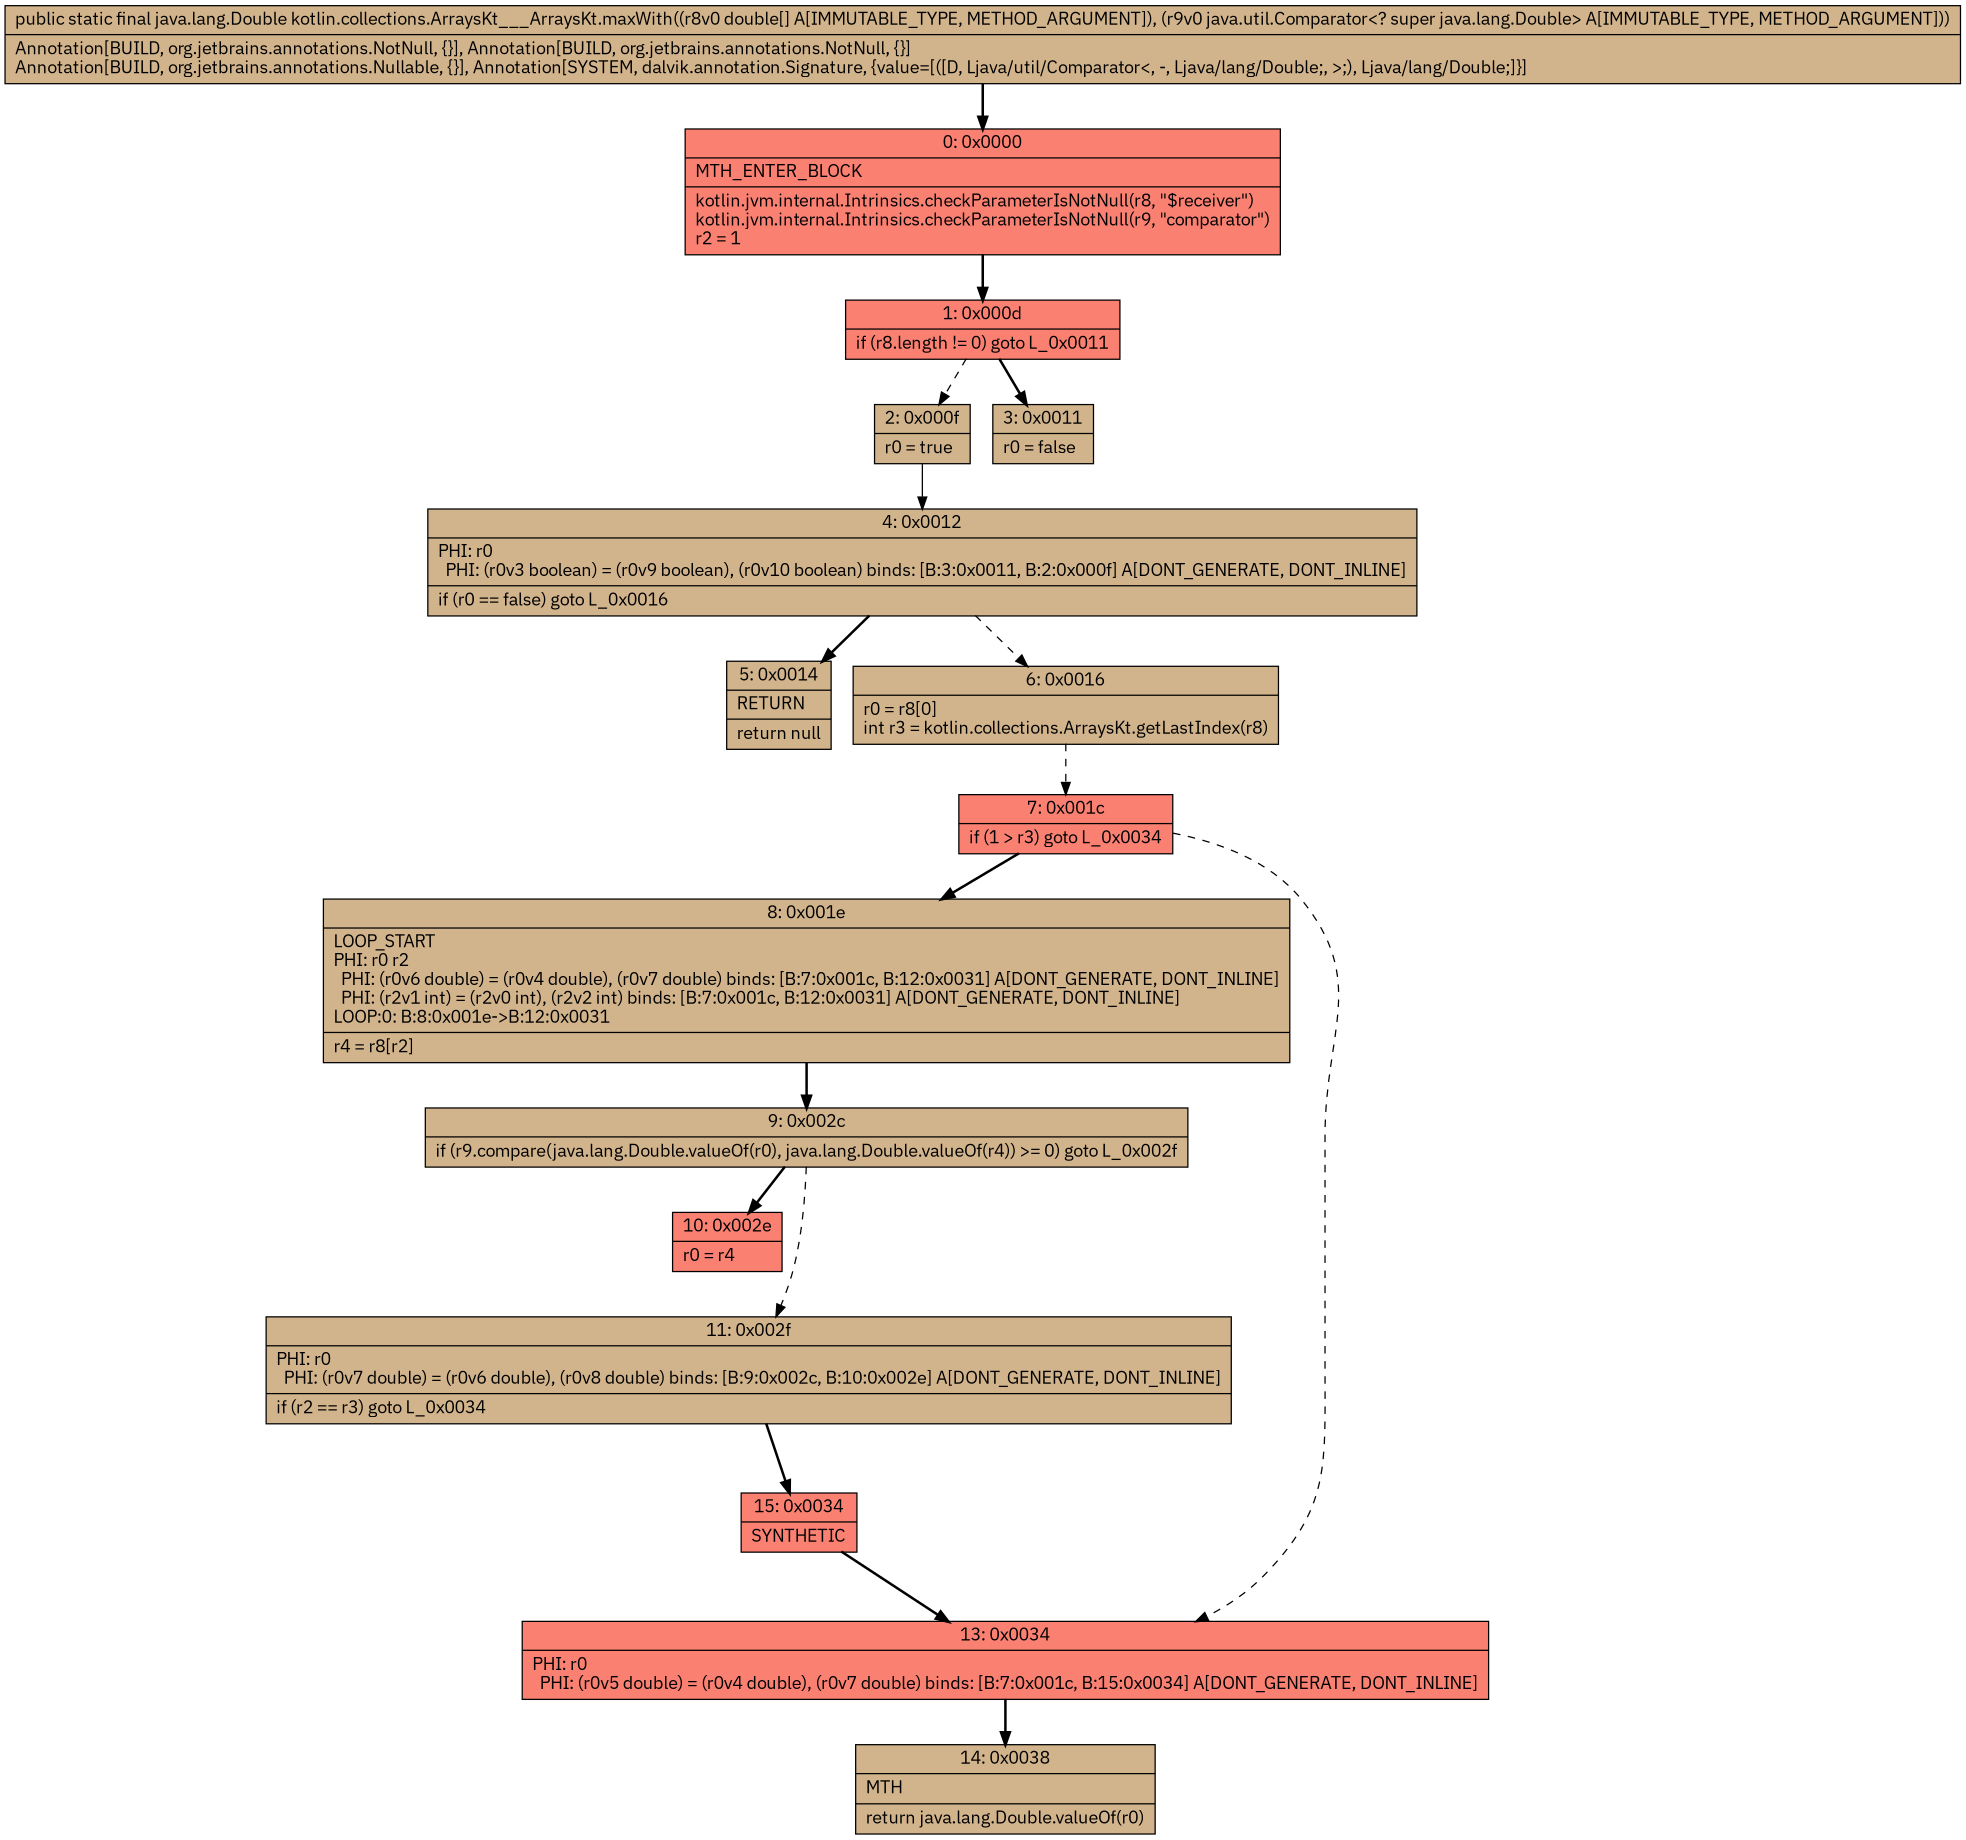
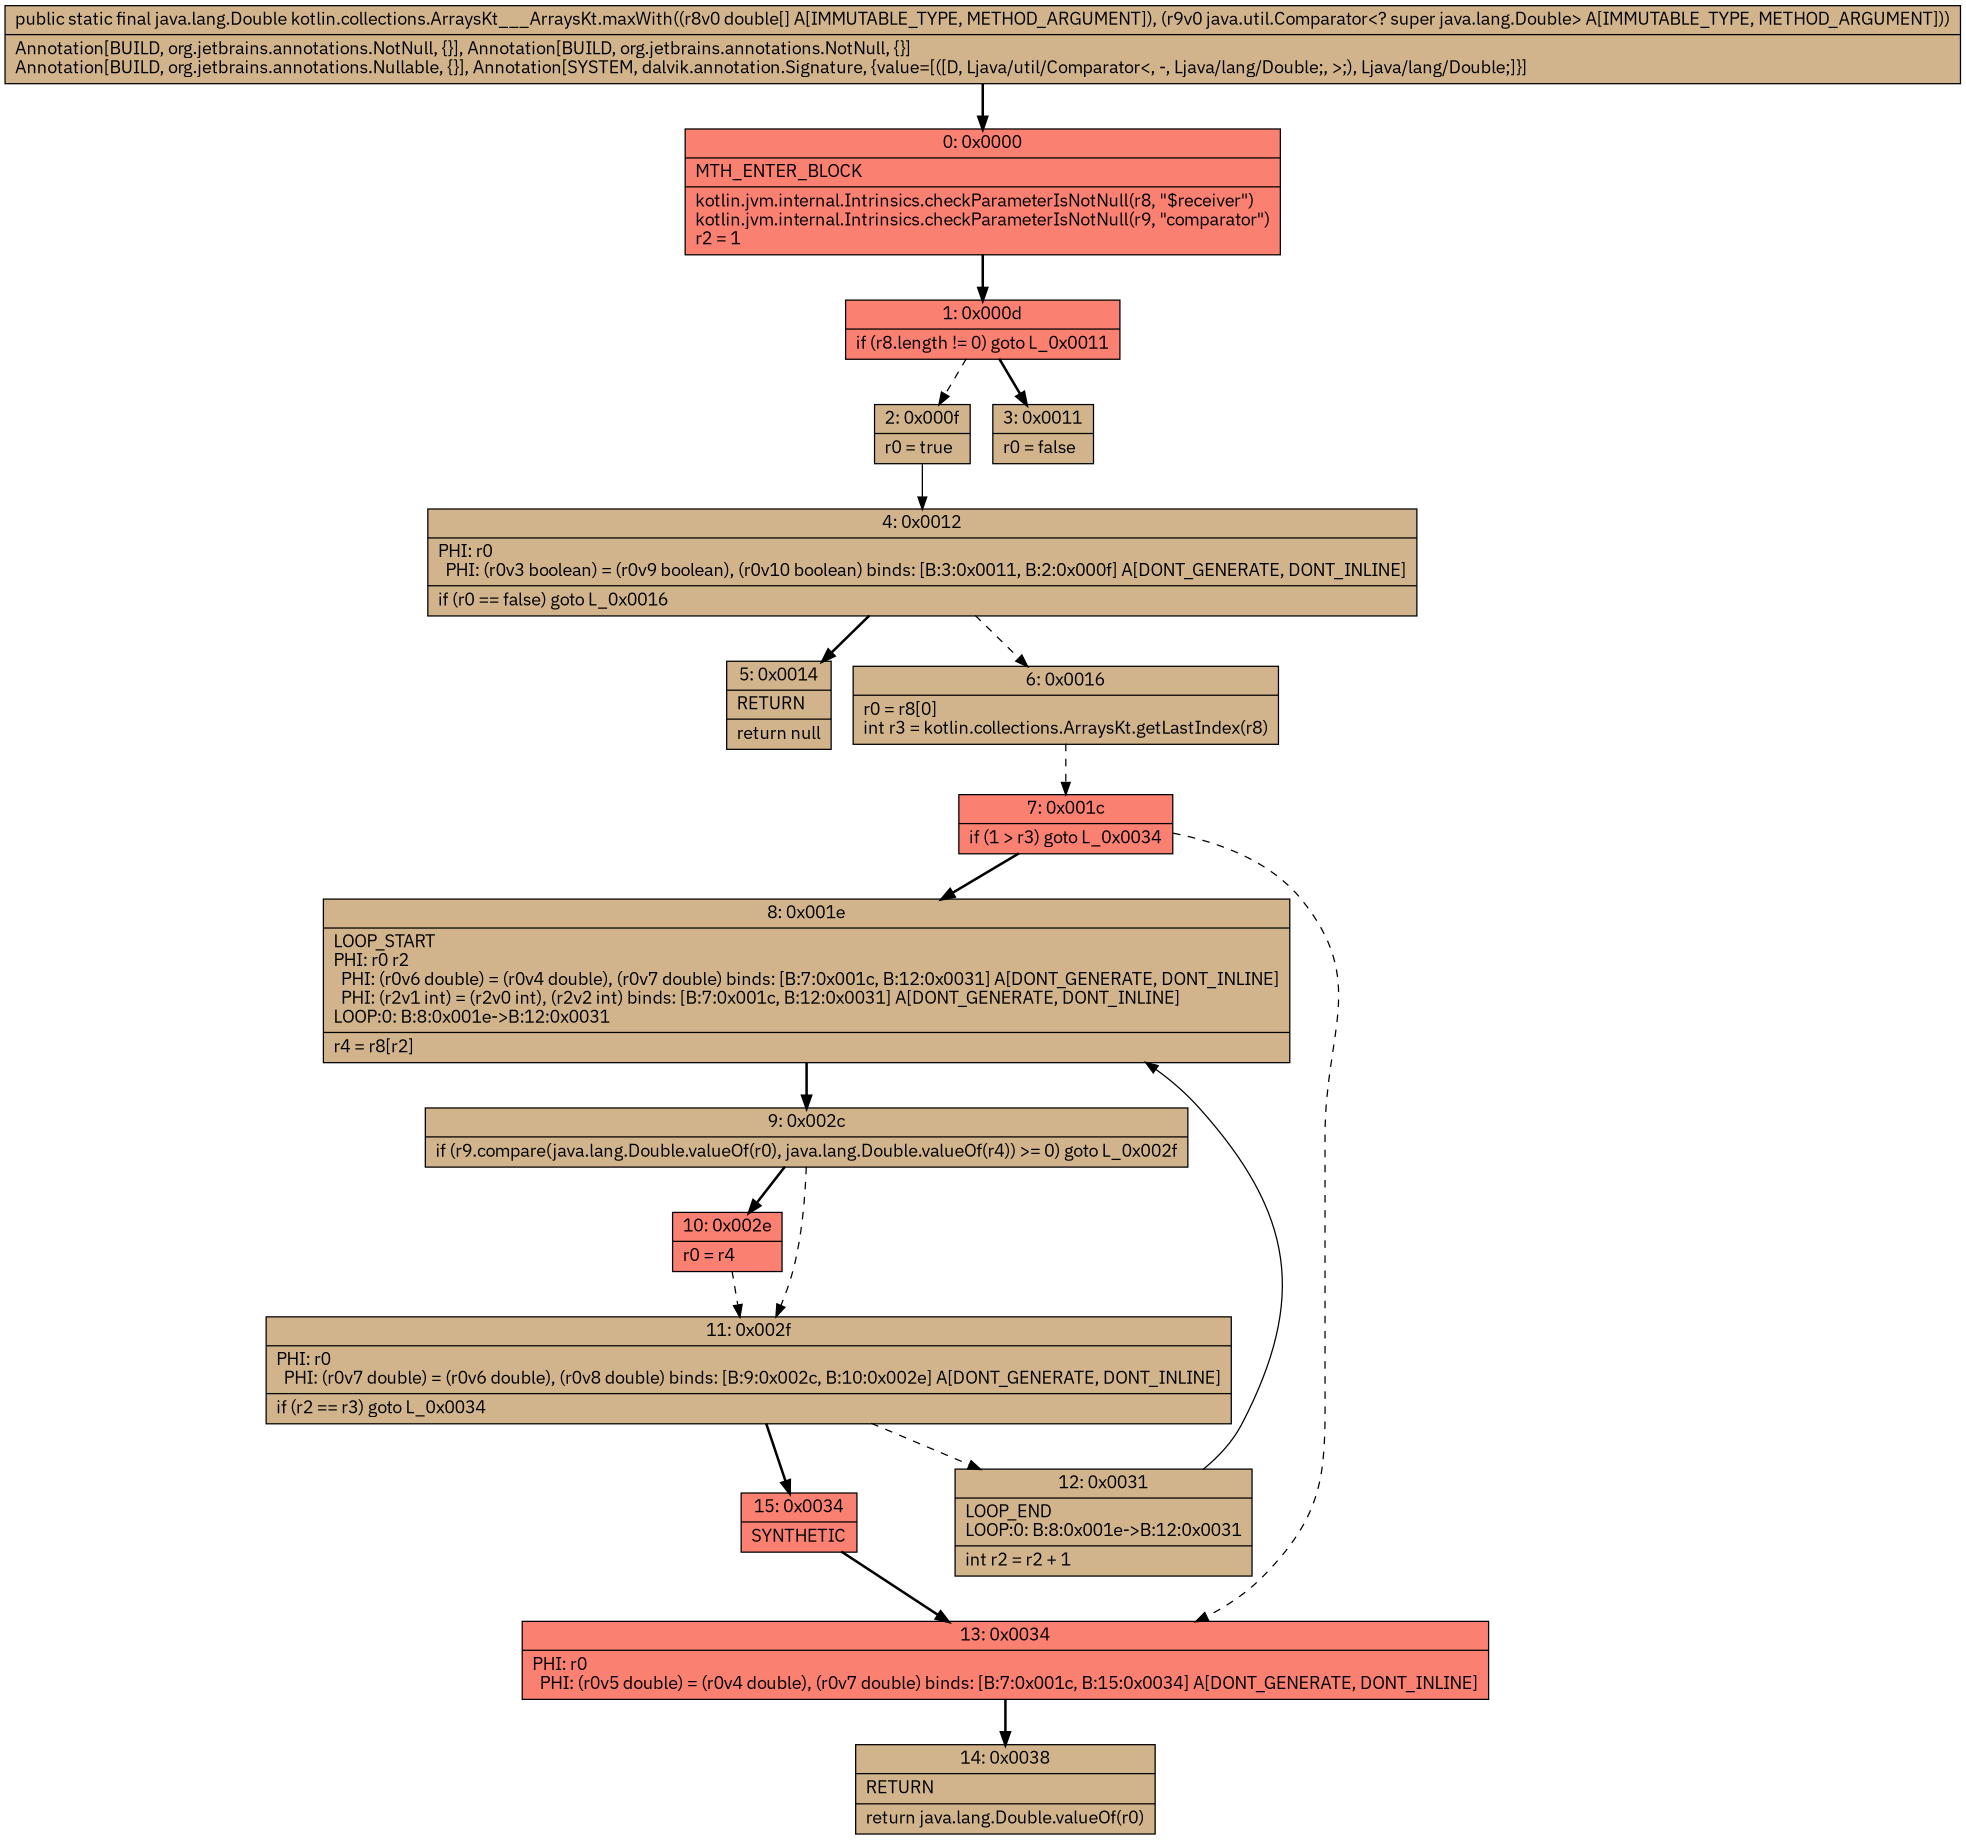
edge "10: 0x002e" -> "11: 0x002f": added
node "12: 0x0031": added
node "14: 0x0038": text "MTH" -> "RETURN"
